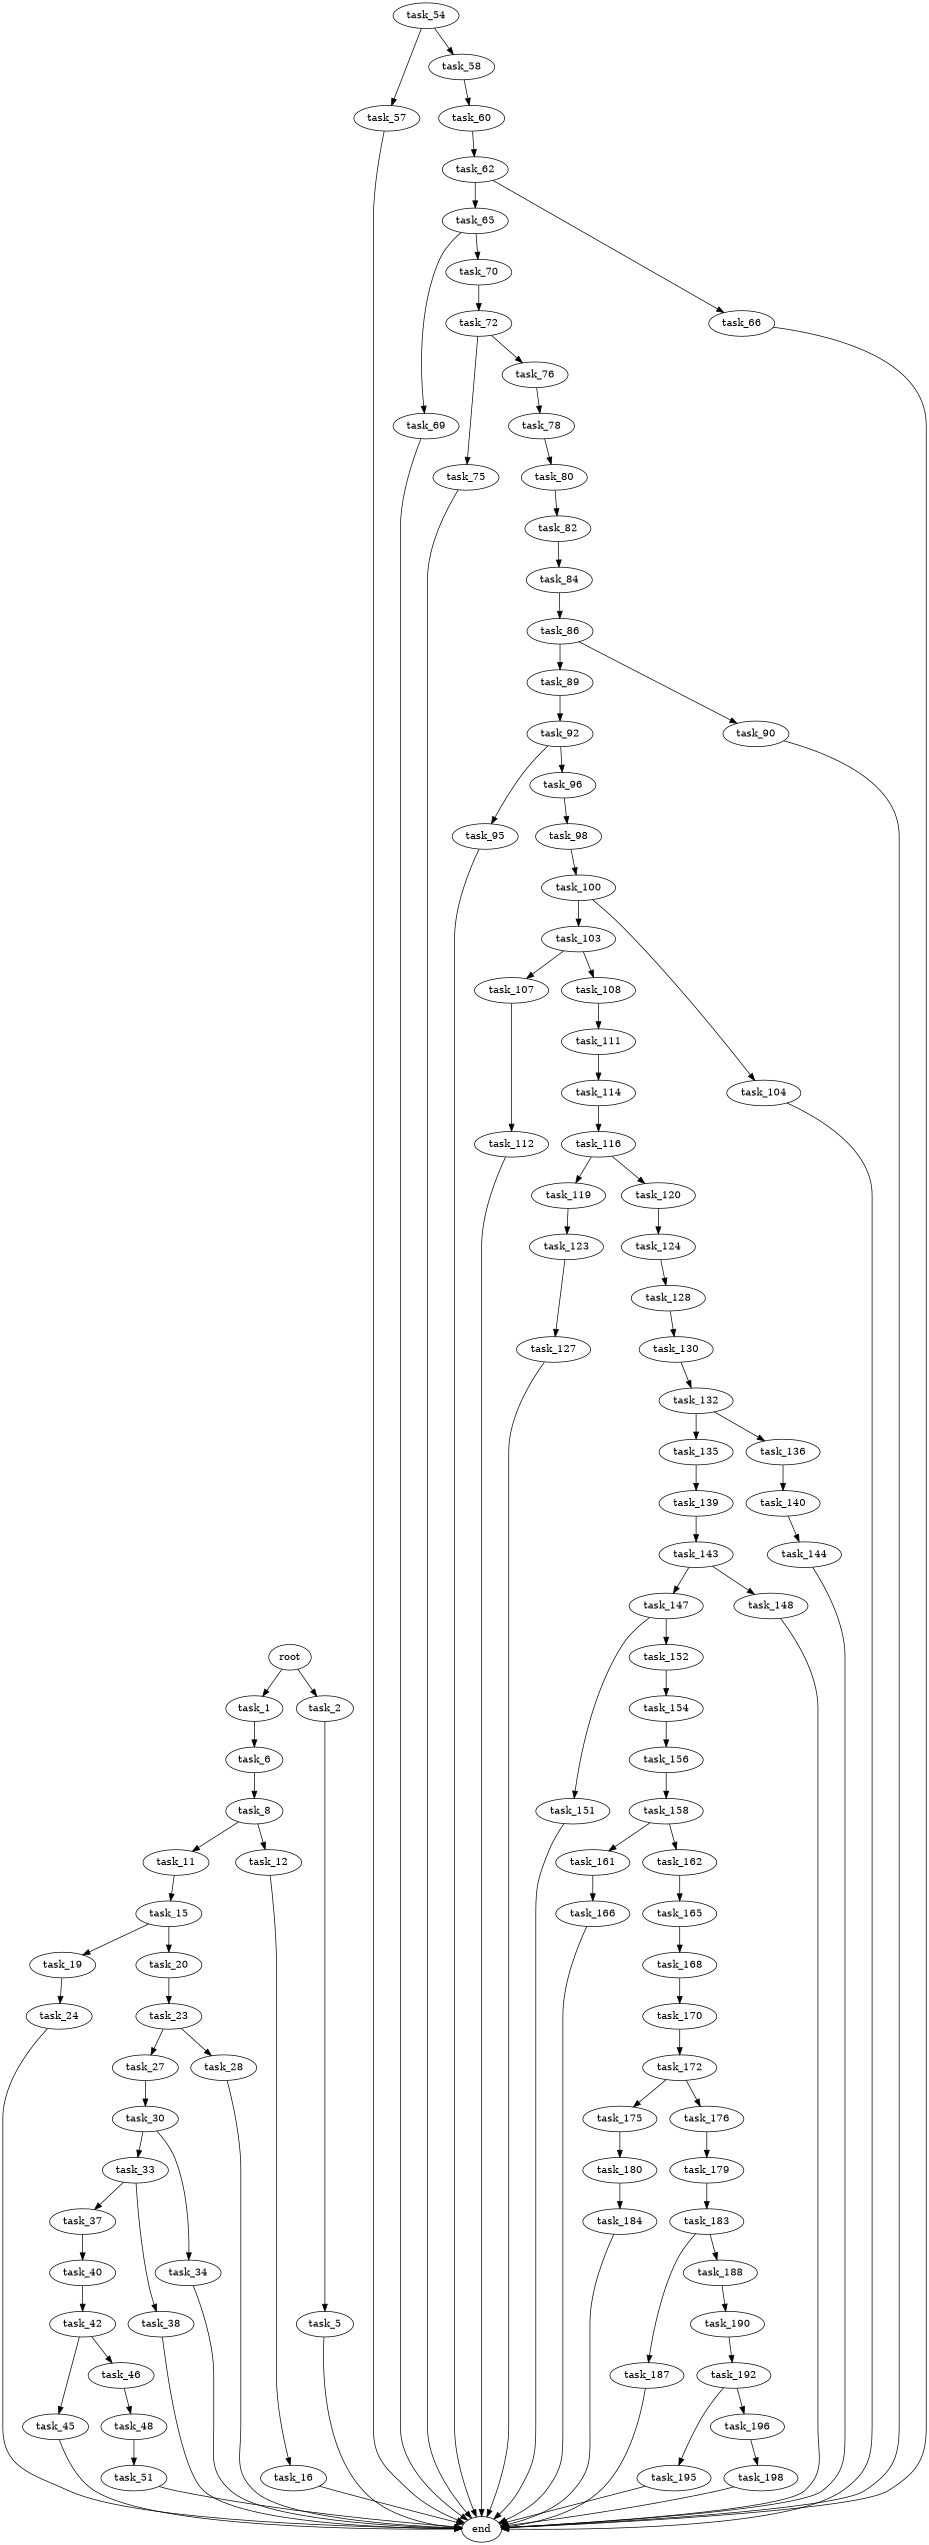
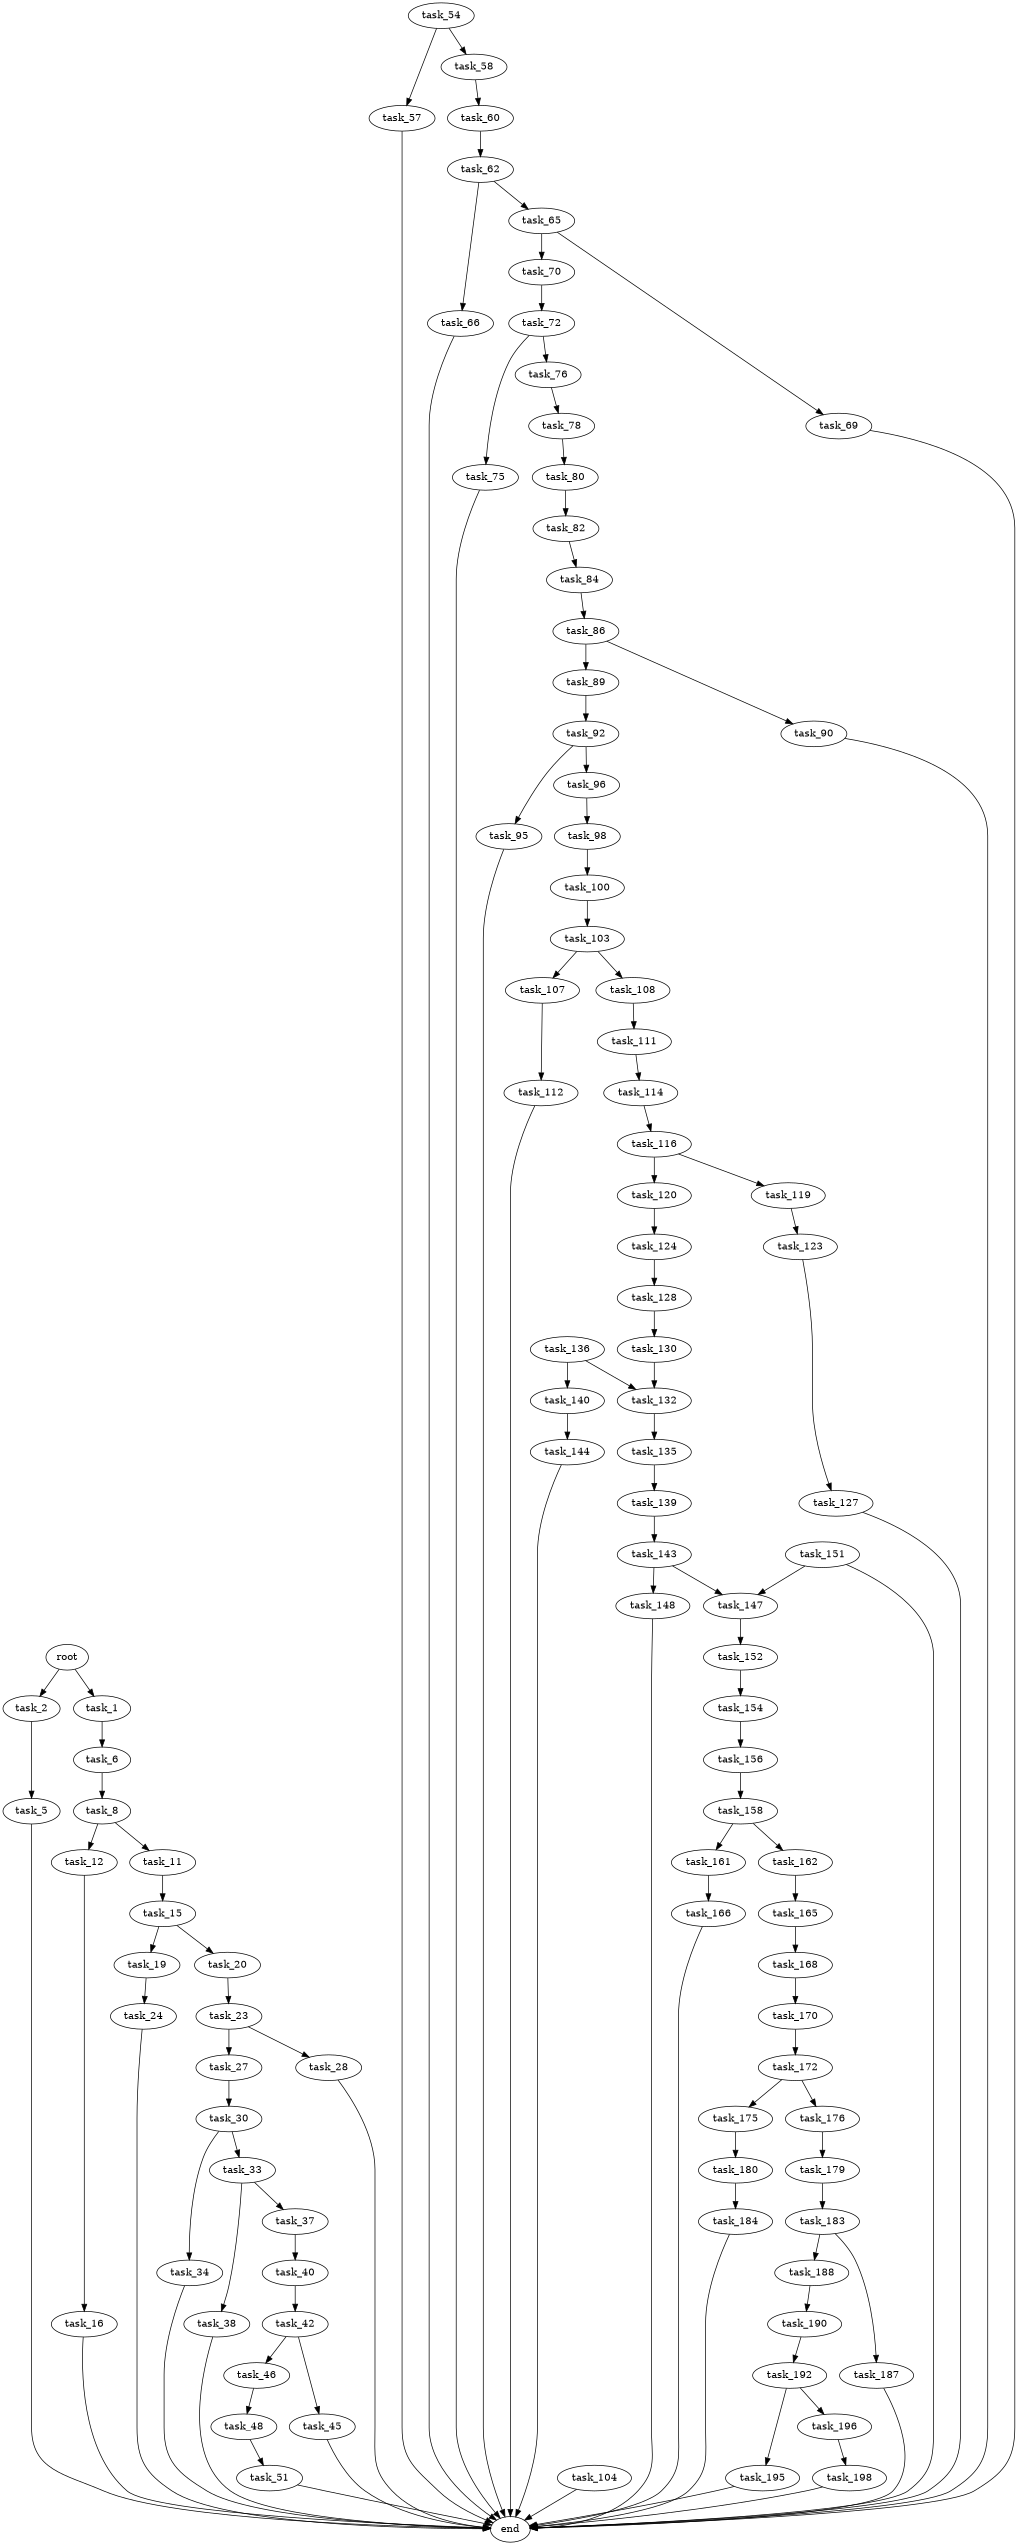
edge "task_100" -> "task_104": removed
edge "task_132" -> "task_136": reversed
edge "task_147" -> "task_151": reversed
